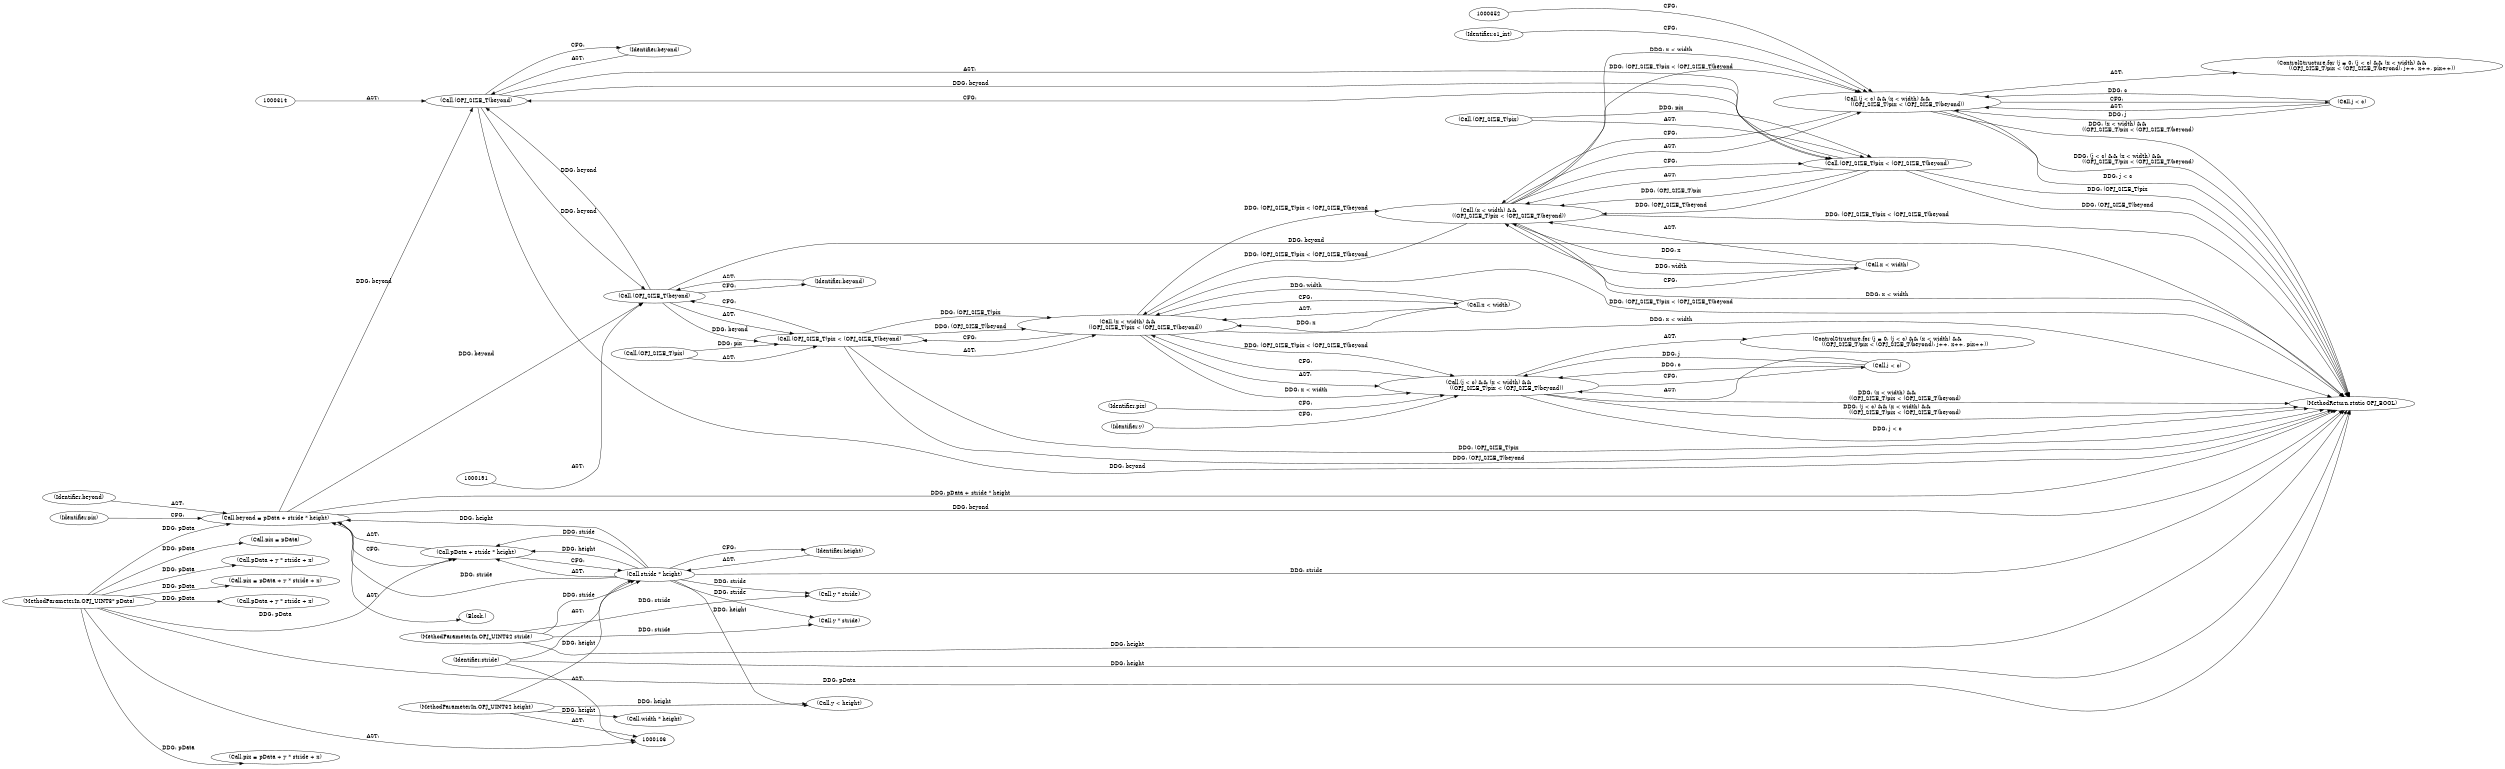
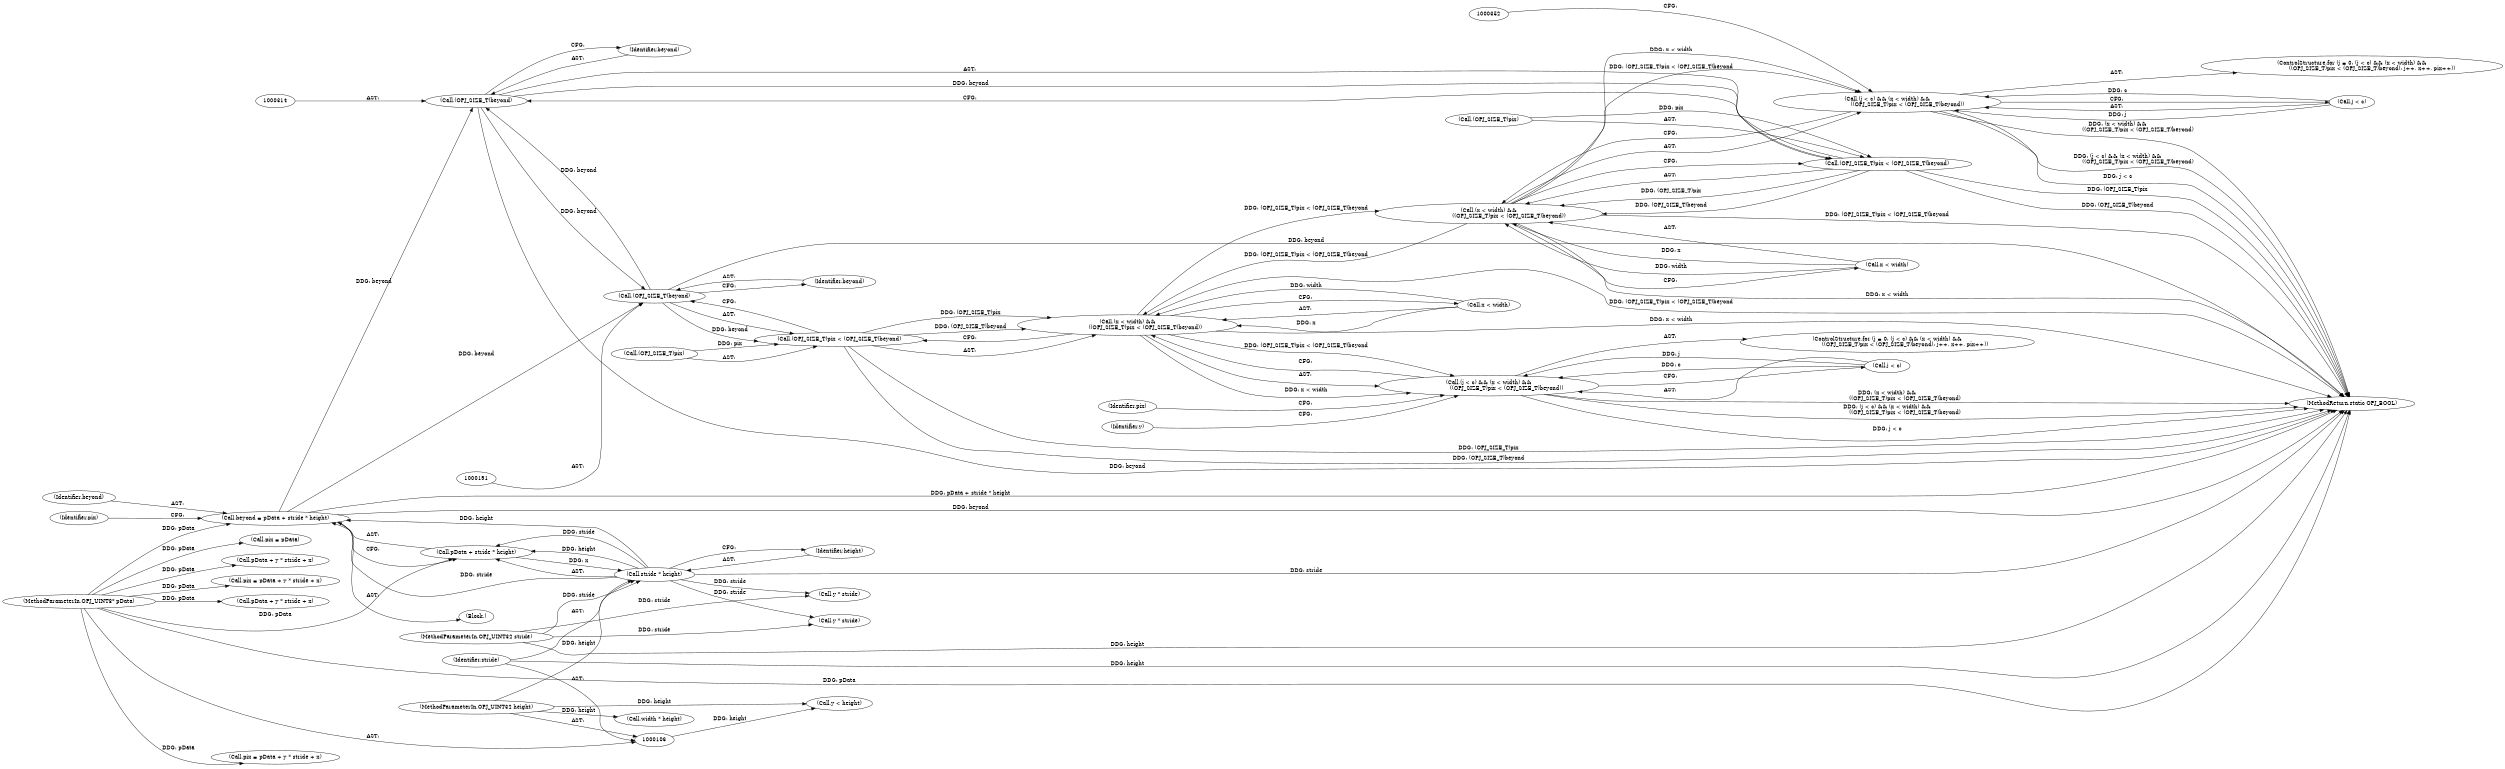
node "(Identifier,c1_int)": removed
edge "(Call,pData + stride * height)" -> "(Call,stride * height)": label "CFG: " -> "DDG: x"
edge "(Call,stride * height)" -> "(Call,y < height)": now "1000106" -> "(Call,y < height)"
